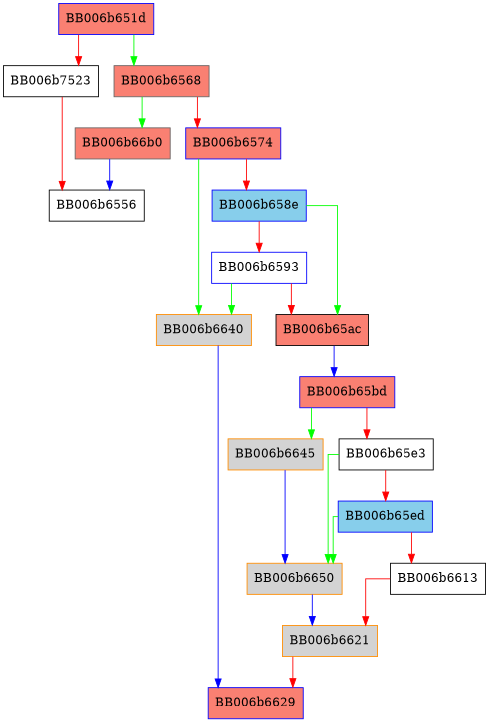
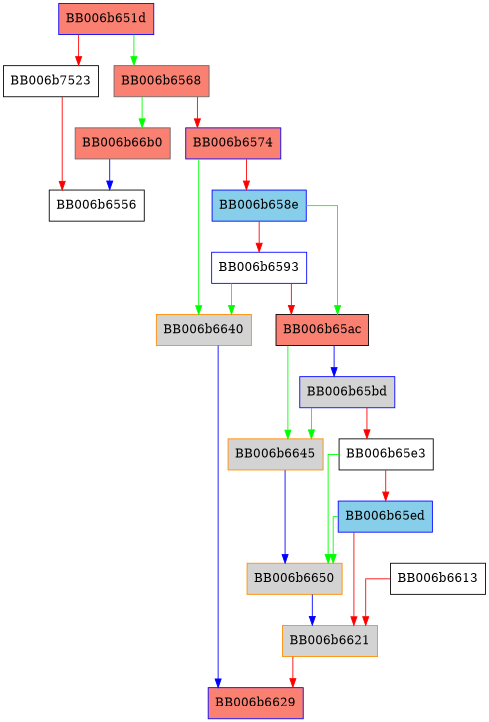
edge "BB006b65ac" -> "BB006b6645": added
node "BB006b65bd": fillcolor salmon -> lightgrey
edge "BB006b65ed" -> "BB006b6613": now "BB006b65ed" -> "BB006b6621"
